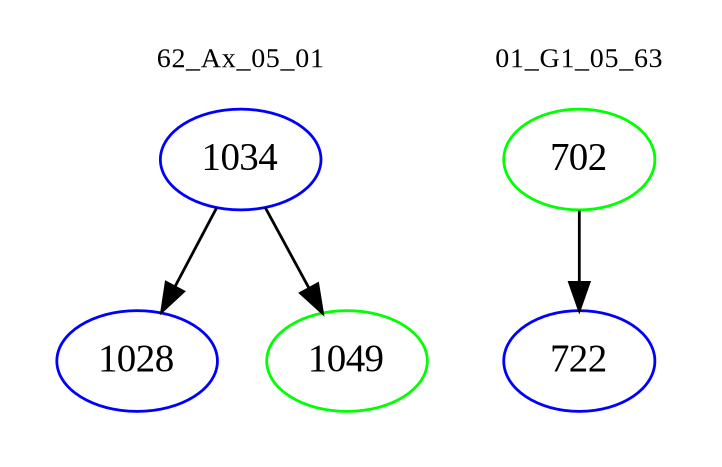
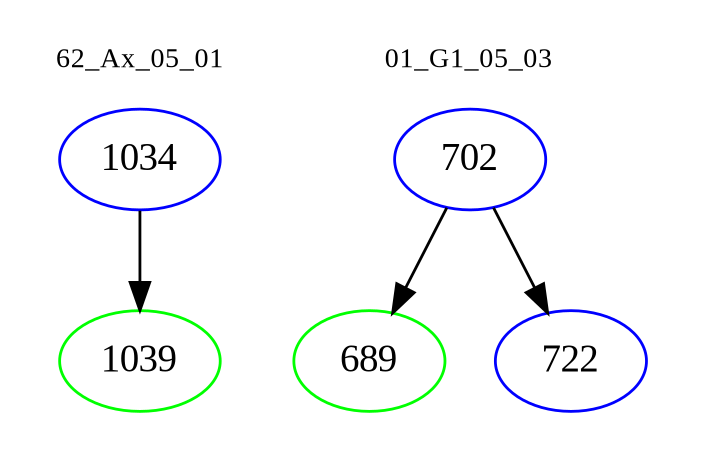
cluster "01_G1_05_63": label "01_G1_05_63" -> "01_G1_05_03"
node "702": color green -> blue
node "1028": removed
node "1049": label "1049" -> "1039"
node "689": added
